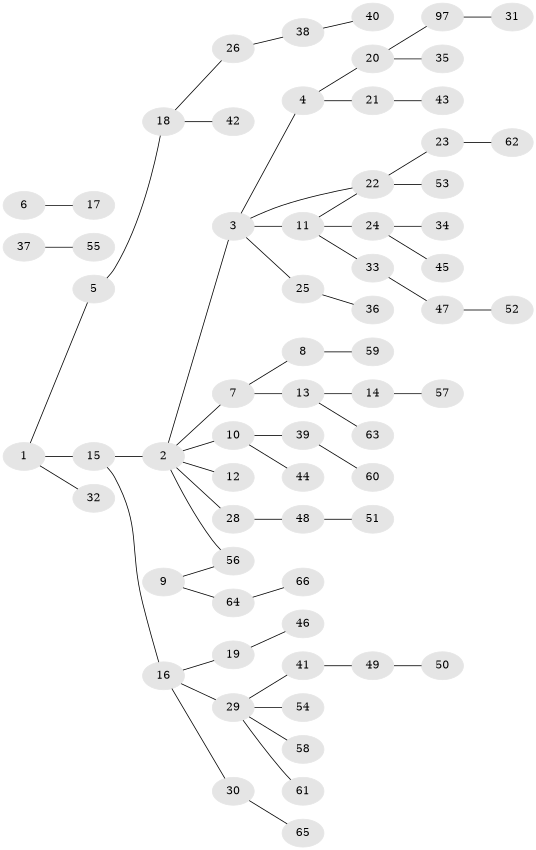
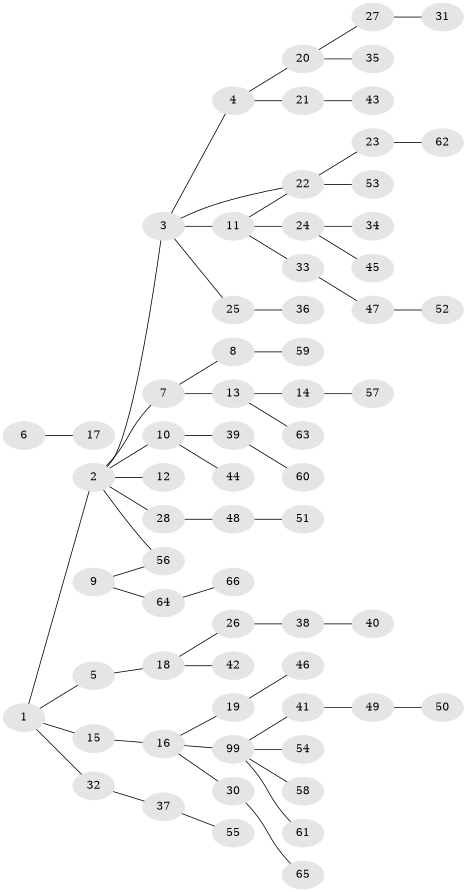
node "97": label "97" -> "27"
edge "15" -- "2": now "1" -- "2"
node "29": label "29" -> "99"
edge "32" -- "37": added
